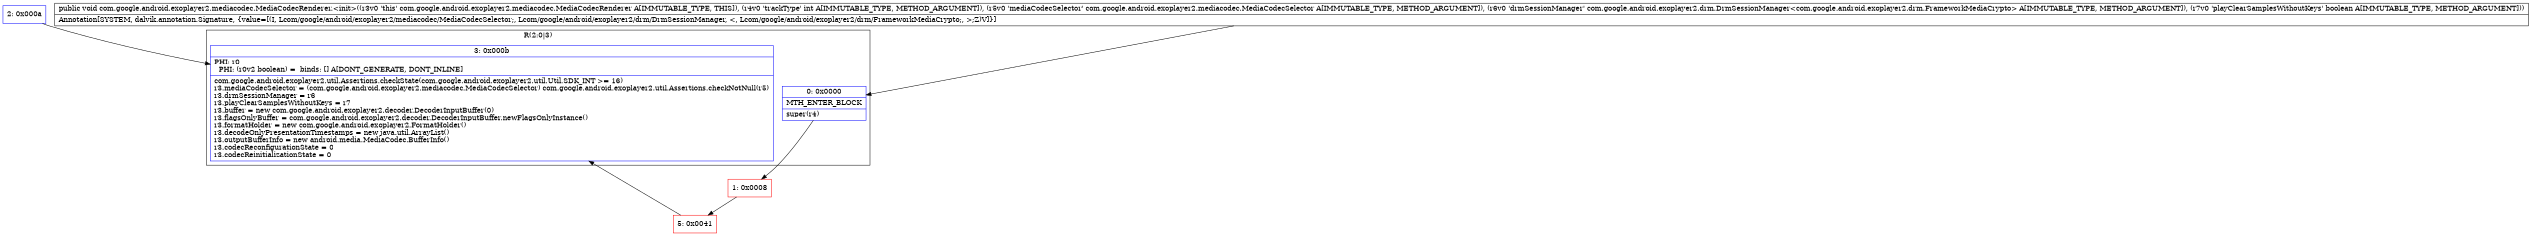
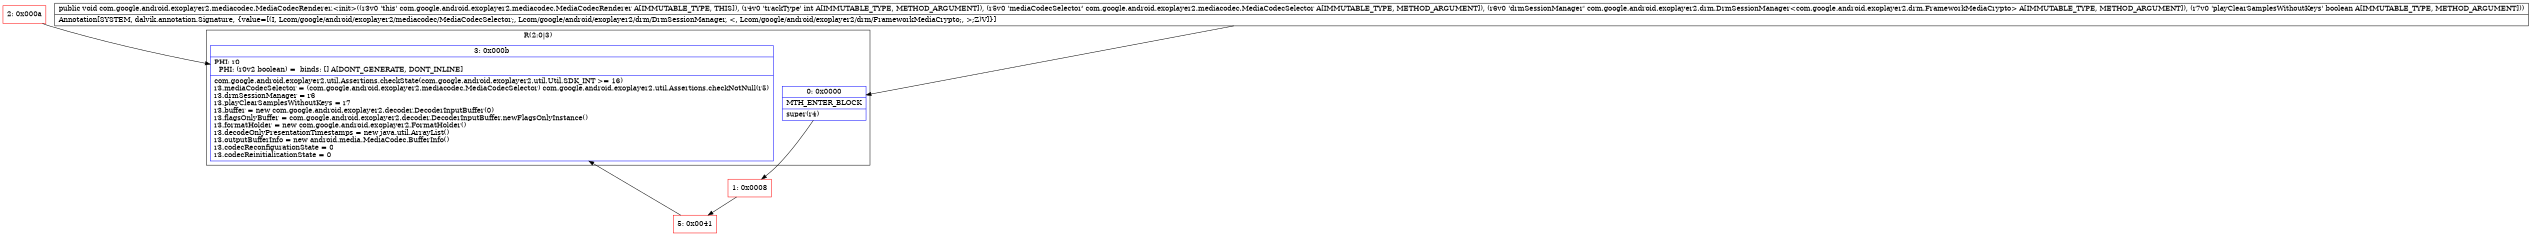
node "2: 0x000a": color blue -> red
